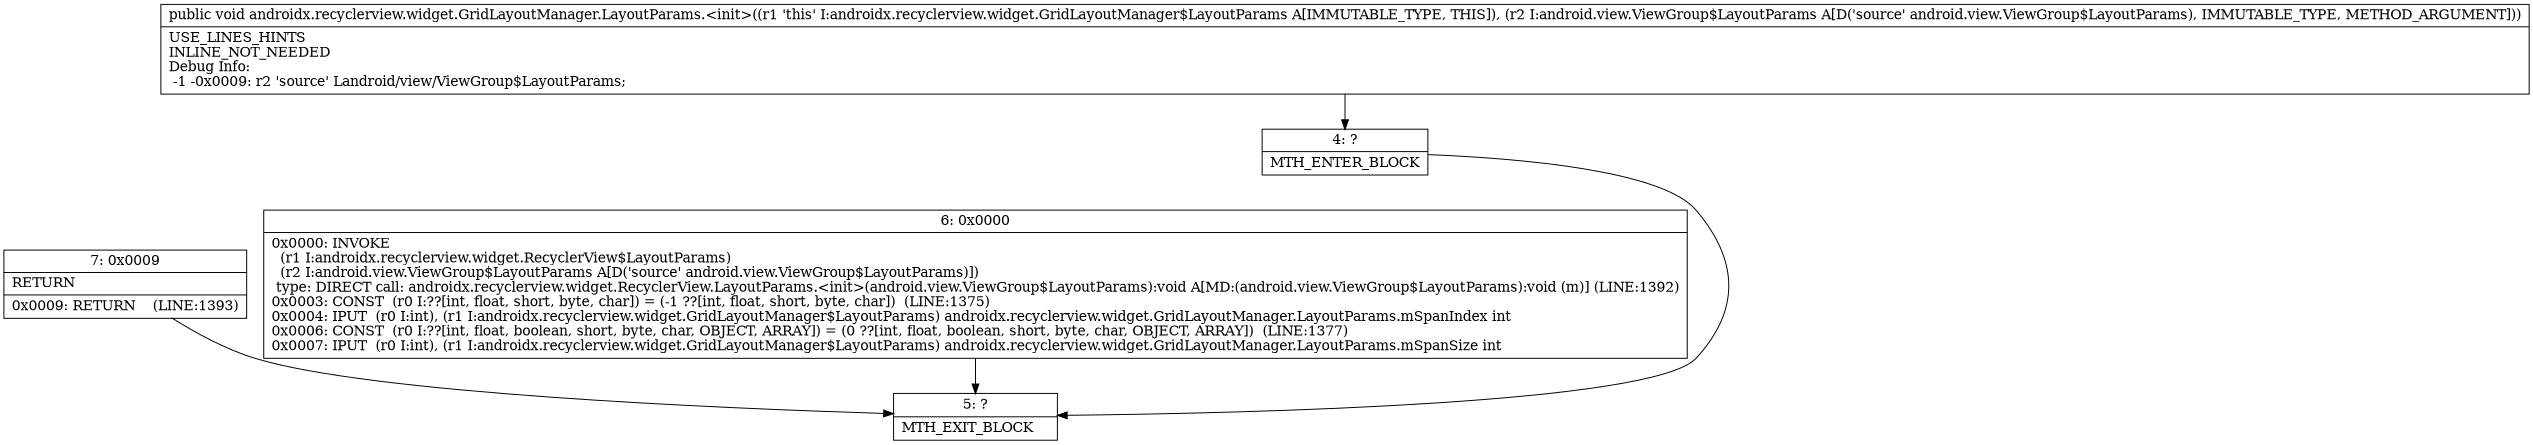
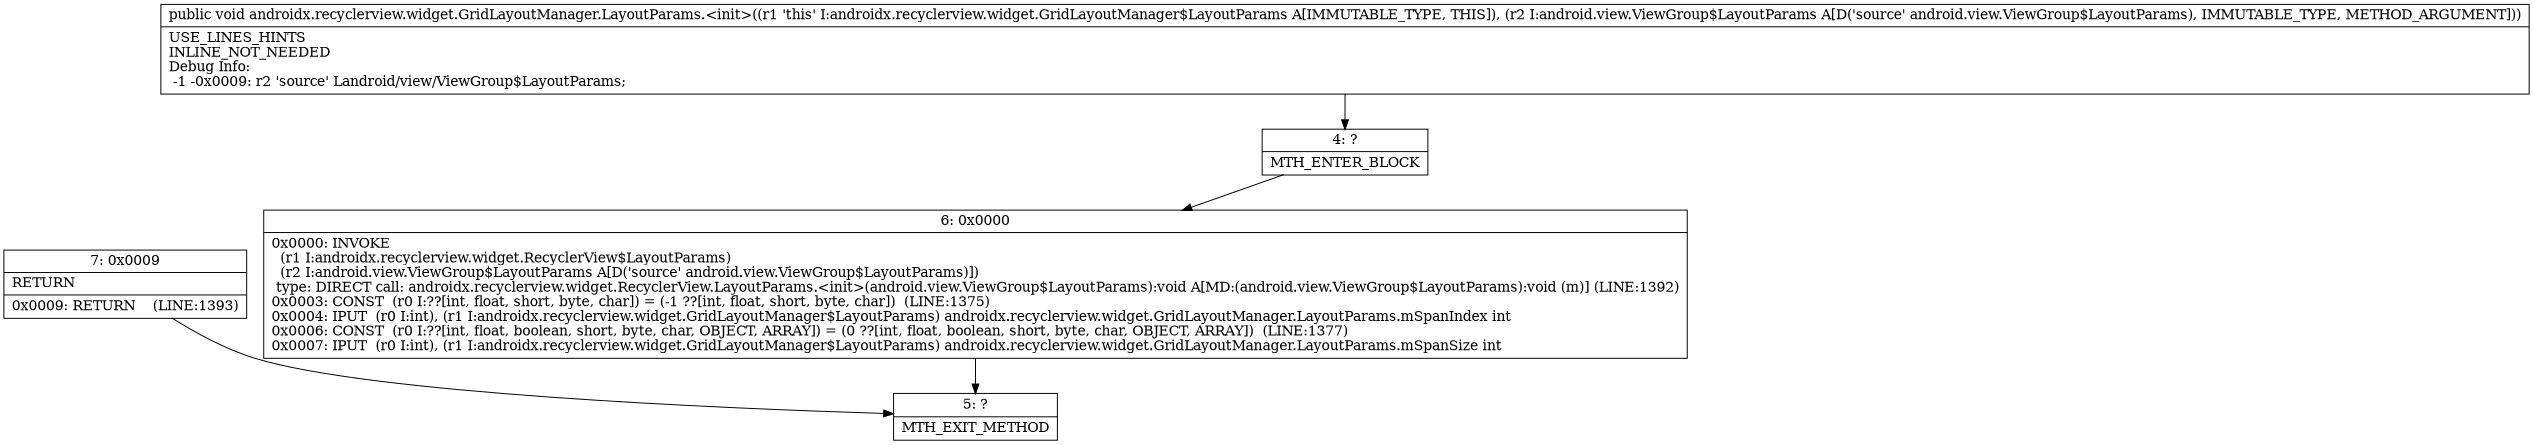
edge "4: ?" -> "5: ?": now "4: ?" -> "6: 0x0000"
node "5: ?": text "MTH_EXIT_BLOCK" -> "MTH_EXIT_METHOD"
